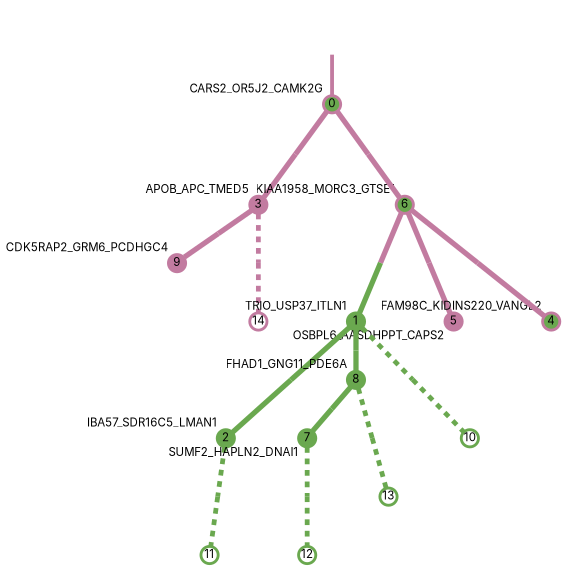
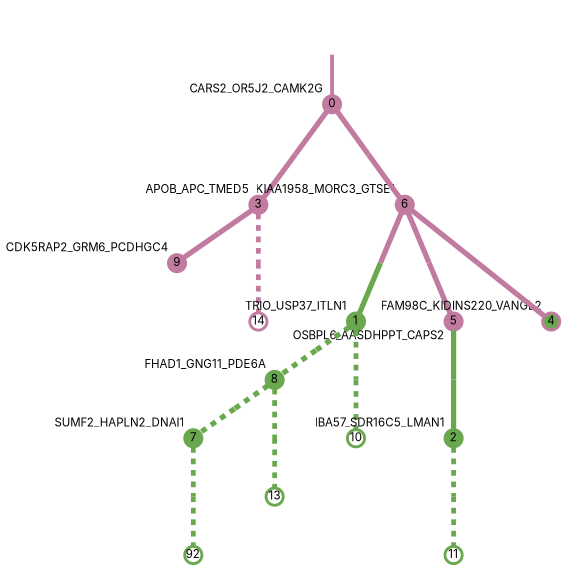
node "0 CARS2_OR5J2_CAMK2G": fillcolor #6aa84fff -> #c27ba0ff
node "6 KIAA1958_MORC3_GTSE1": fillcolor #6aa84fff -> #c27ba0ff
edge "1 TRIO_USP37_ITLN1" -> "8 FHAD1_GNG11_PDE6A": style solid -> dashed
edge "1 TRIO_USP37_ITLN1" -> "2 IBA57_SDR16C5_LMAN1": now "5 OSBPL6_AASDHPPT_CAPS2" -> "2 IBA57_SDR16C5_LMAN1"
edge "8 FHAD1_GNG11_PDE6A" -> "7 SUMF2_HAPLN2_DNAI1": style solid -> dashed
node "12": label "12" -> "92"
